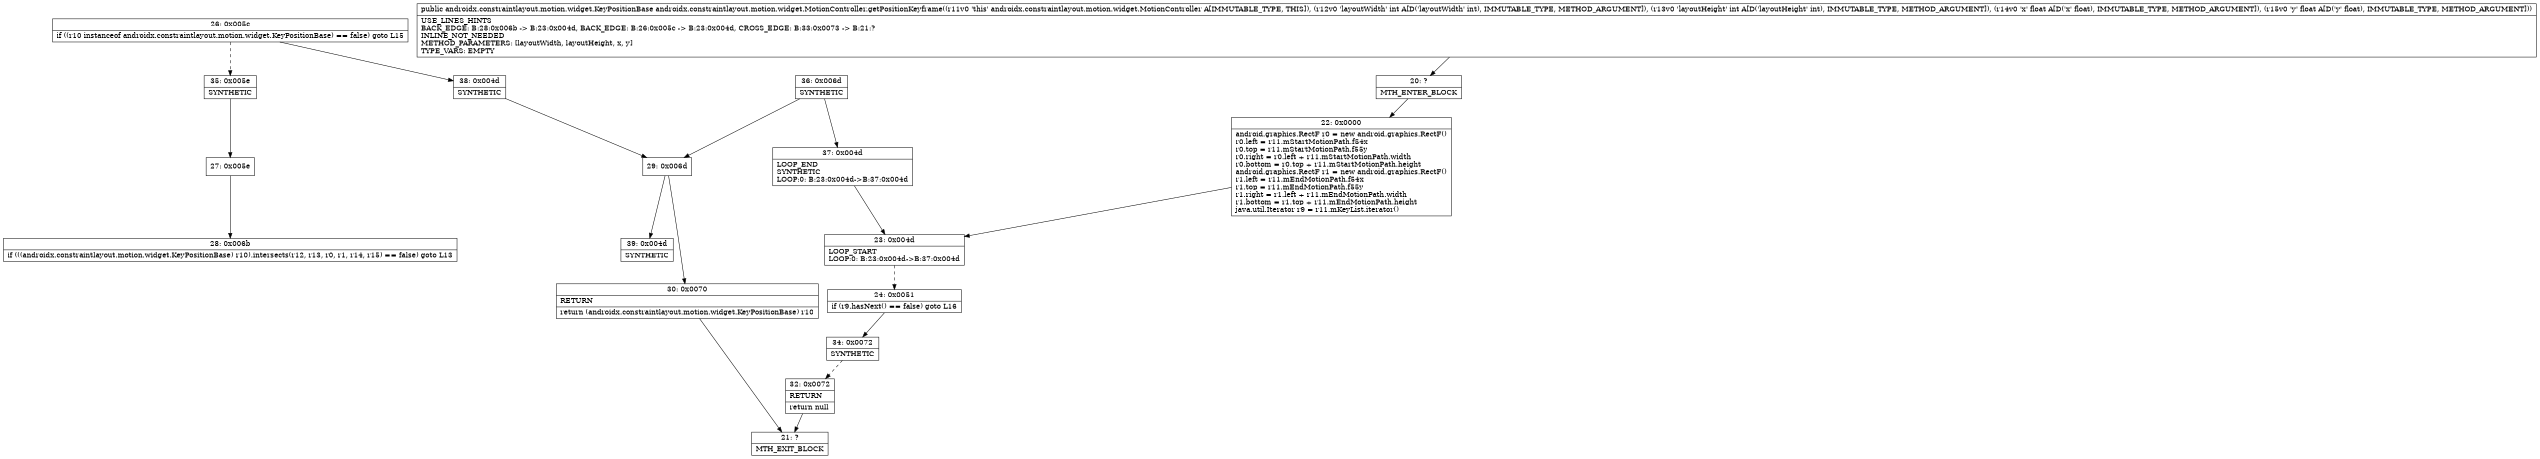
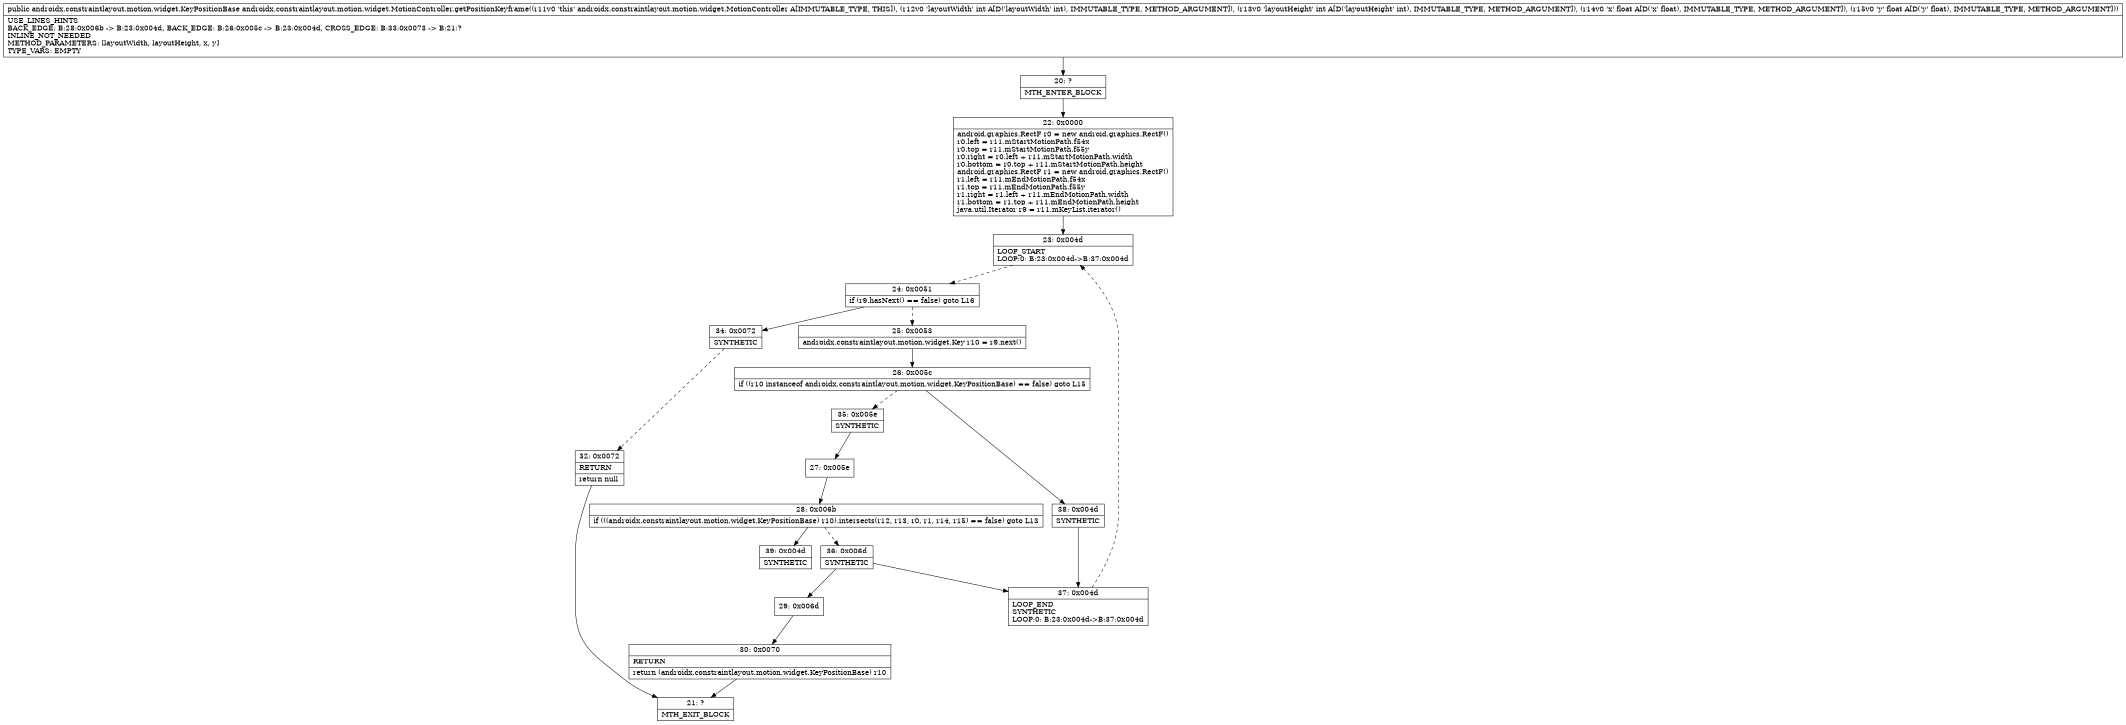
edge "38: 0x004d" -> "29: 0x006d": now "38: 0x004d" -> "37: 0x004d"
edge "29: 0x006d" -> "39: 0x004d": now "28: 0x006b" -> "39: 0x004d"
edge "37: 0x004d" -> "23: 0x004d": style solid -> dashed
node "25: 0x0053": added
edge "28: 0x006b" -> "36: 0x006d": added
